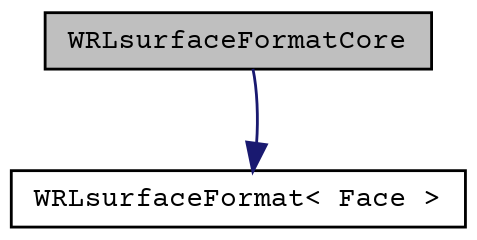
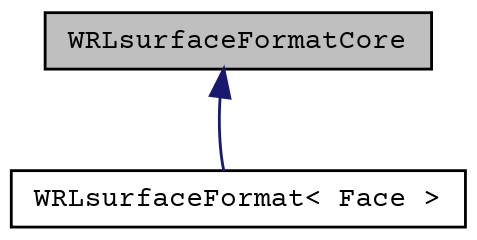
edge "WRLsurfaceFormatCore" -> "WRLsurfaceFormat< Face >": reversed
